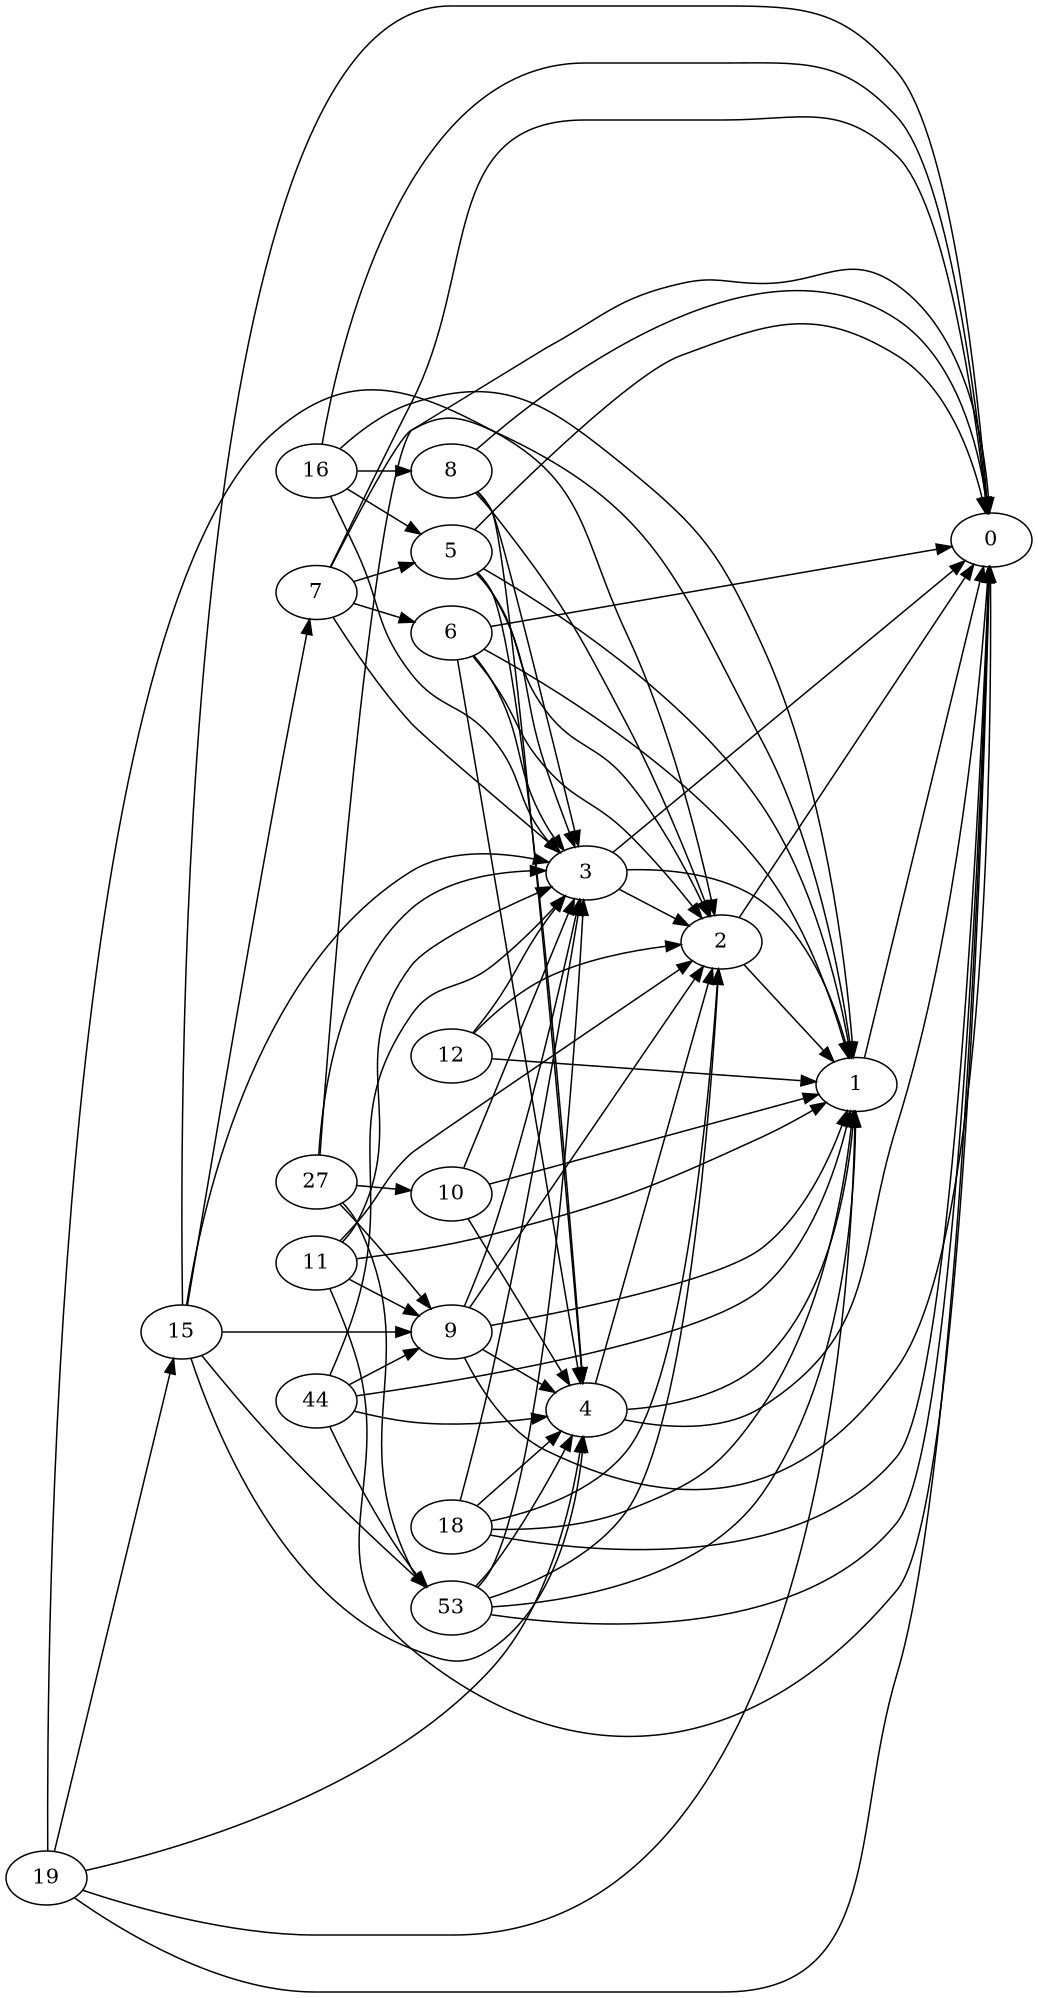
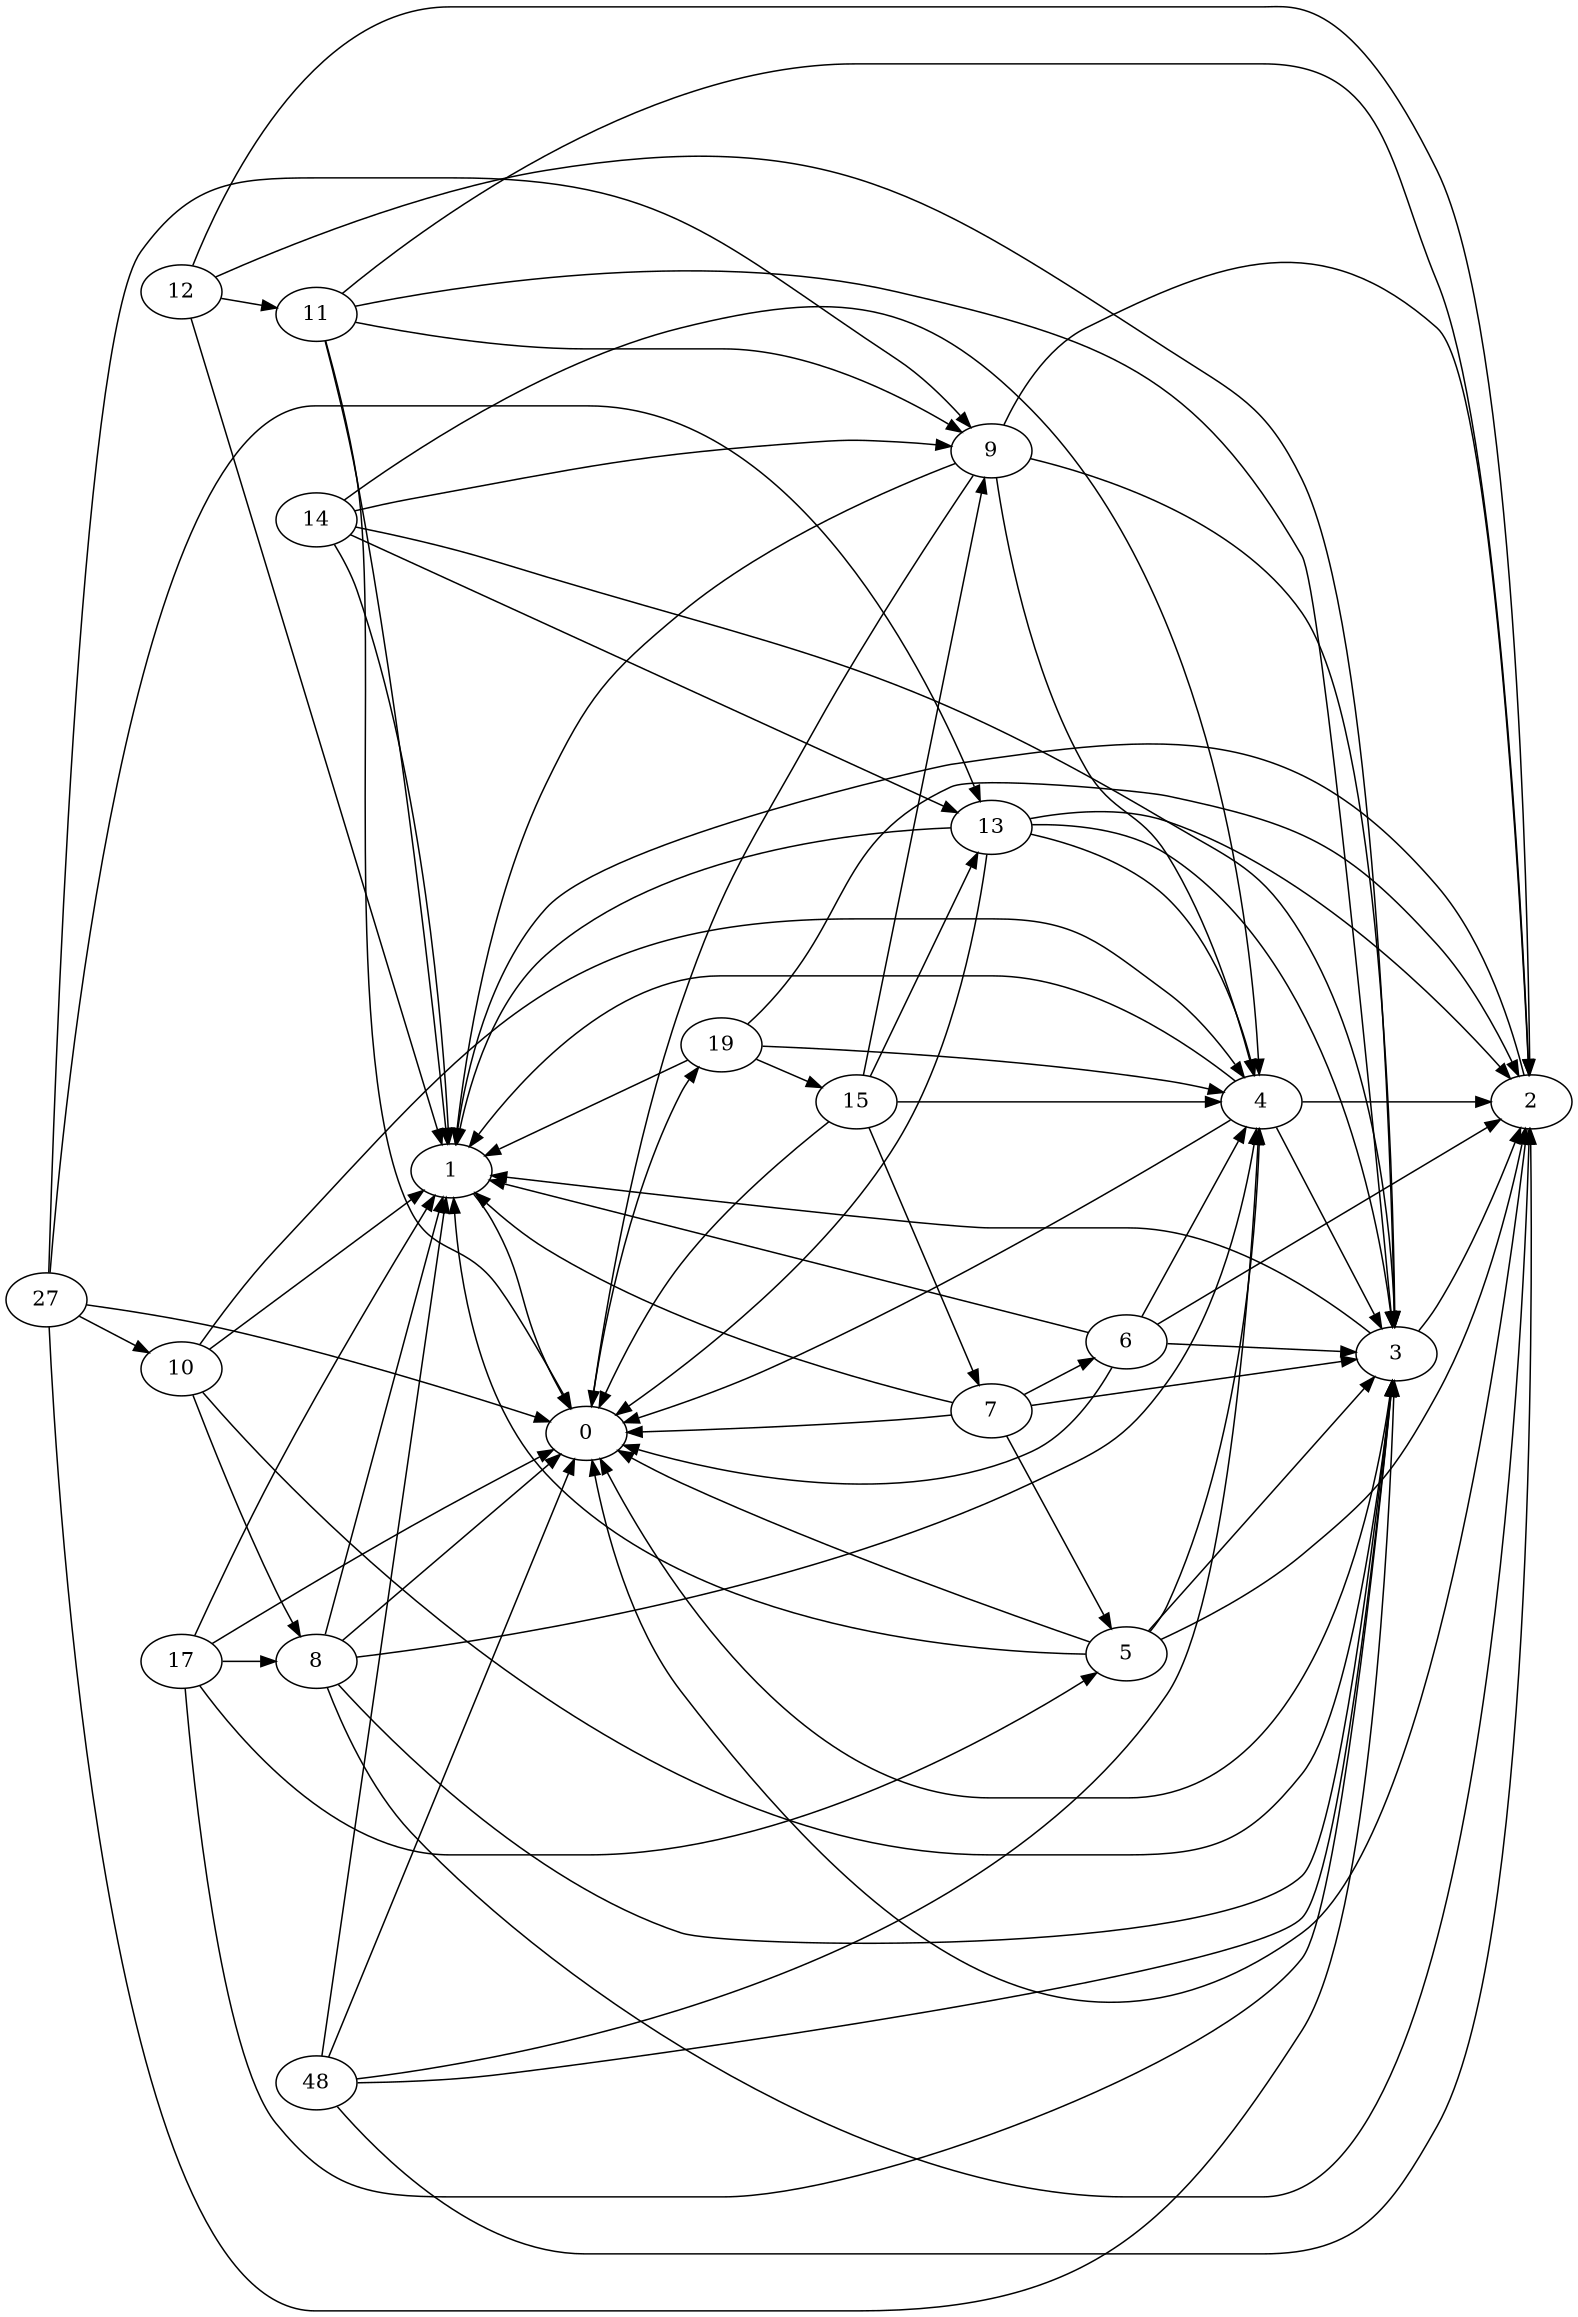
edge "12" -> "11": added
node "16": label "16" -> "17"
edge "15" -> "3": now "4" -> "3"
node "44": label "44" -> "14"
edge "8" -> "1": added
edge "10" -> "8": added
node "18": label "18" -> "48"
node "53": label "53" -> "13"
edge "19" -> "0": reversed
